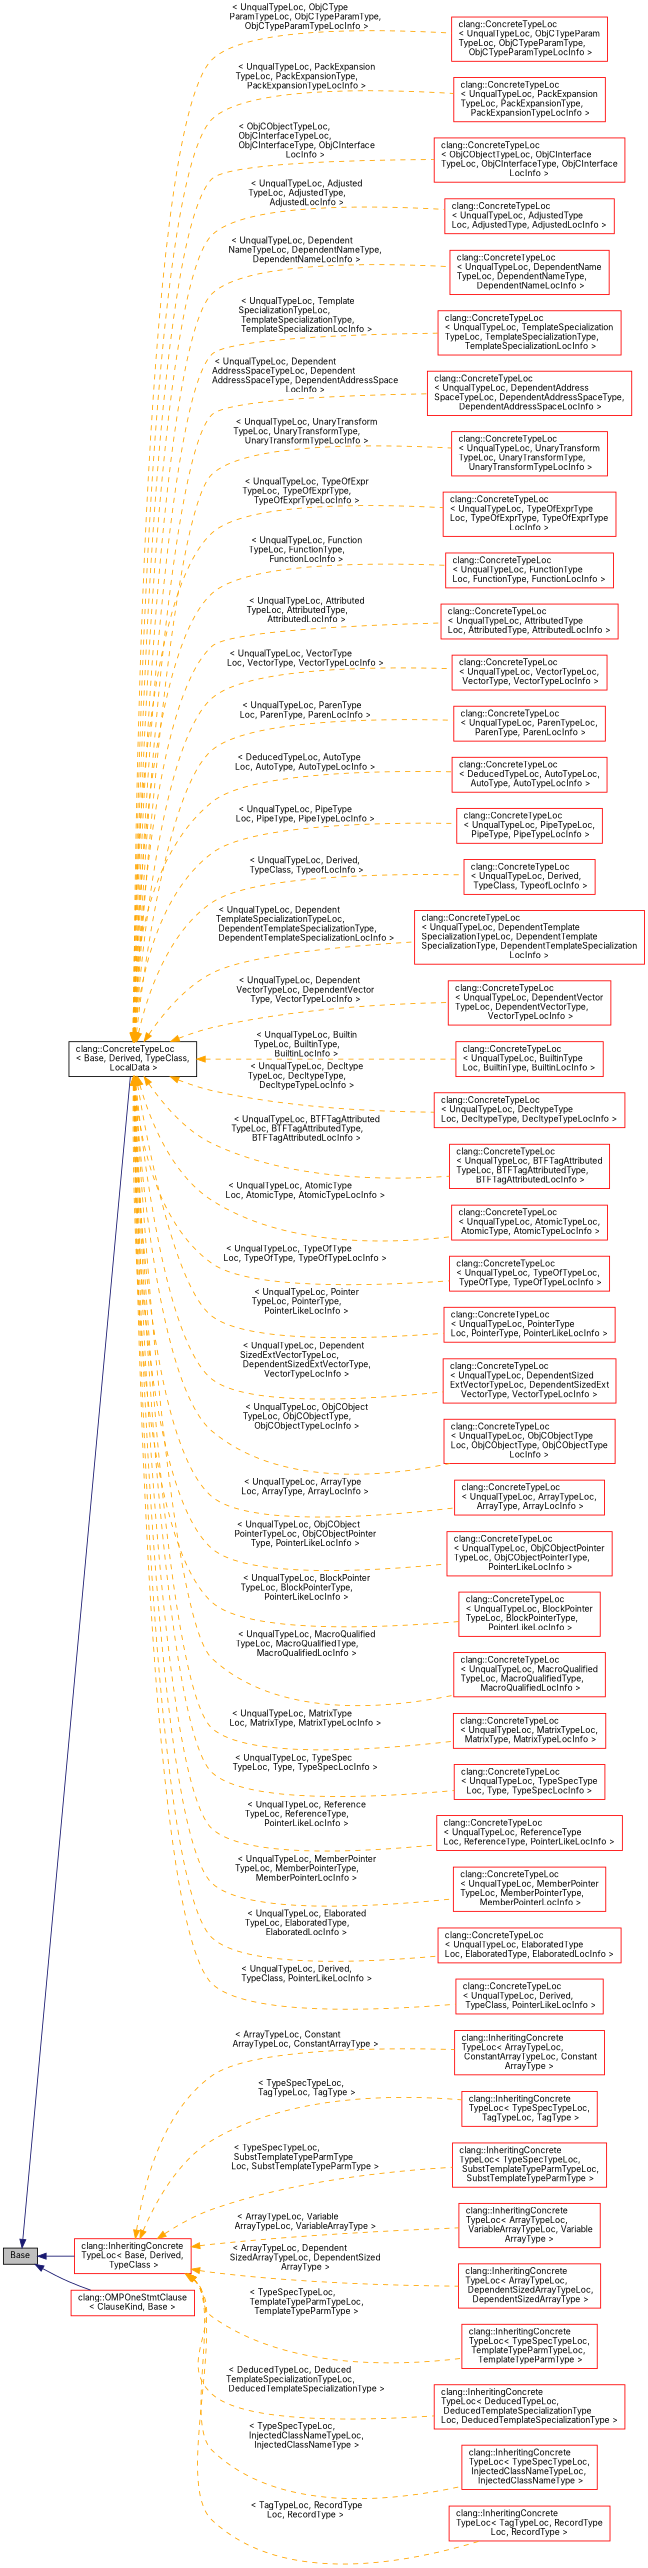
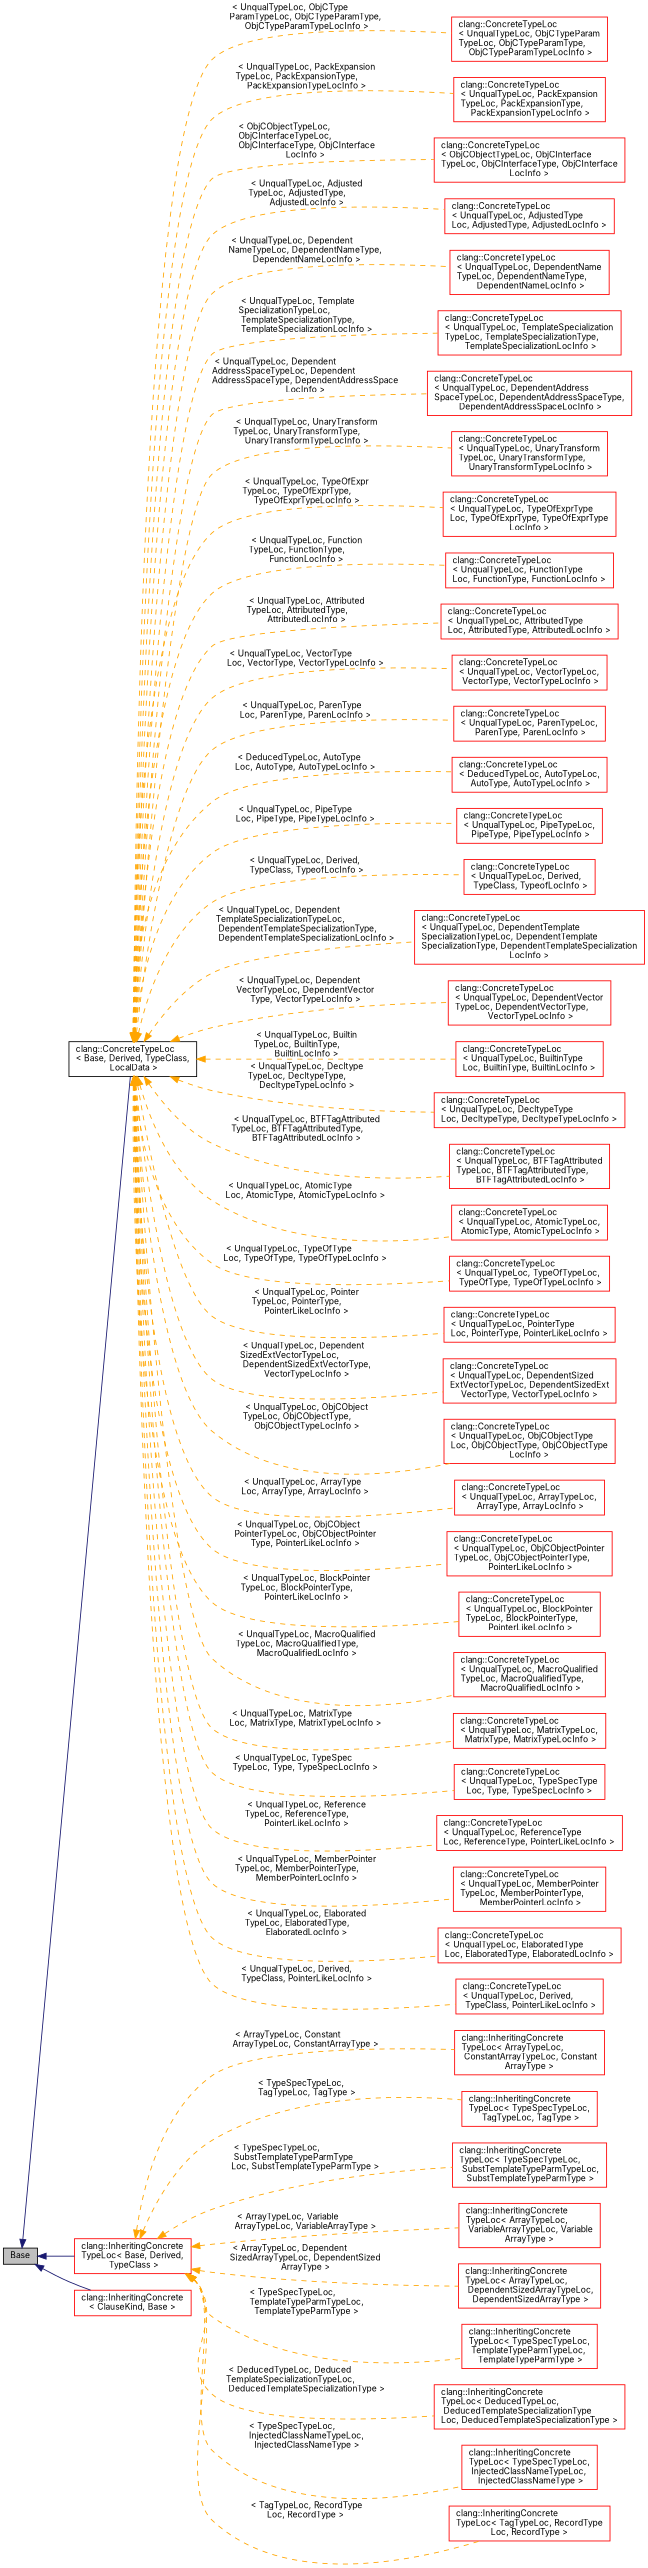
node "clang::OMPOneStmtClause < ClauseKind, Base >": label "clang::OMPOneStmtClause < ClauseKind, Base >" -> "clang::InheritingConcrete < ClauseKind, Base >"
